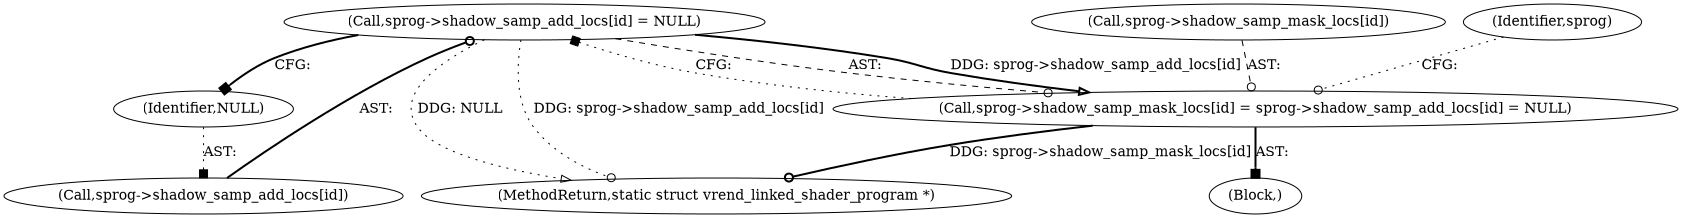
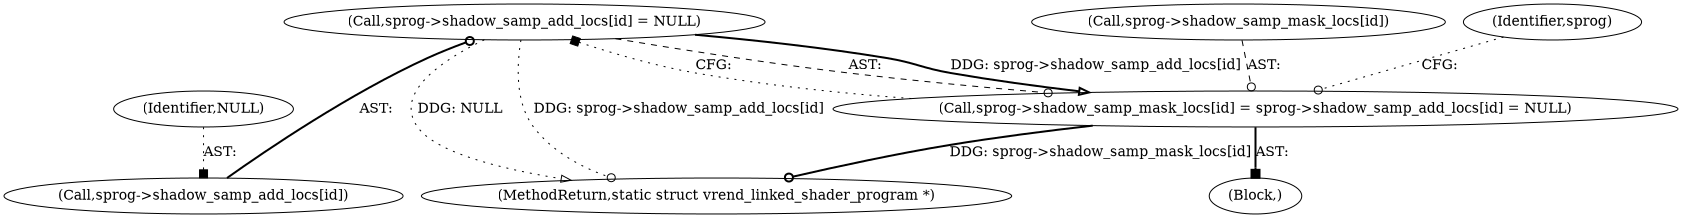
edge "(Call,sprog->shadow_samp_add_locs[id] = NULL)" -> "(Identifier,NULL)": removed, label "CFG:"
